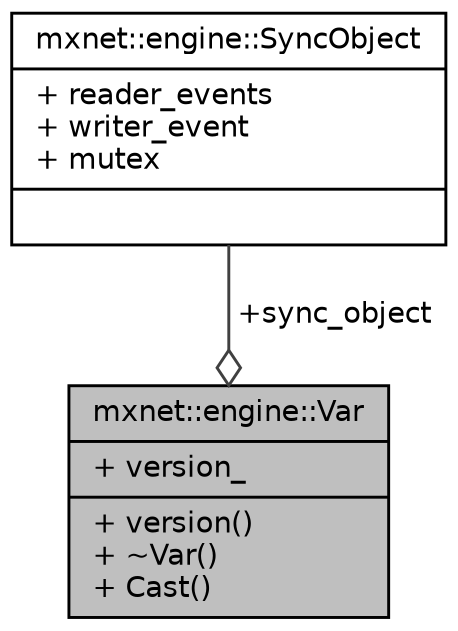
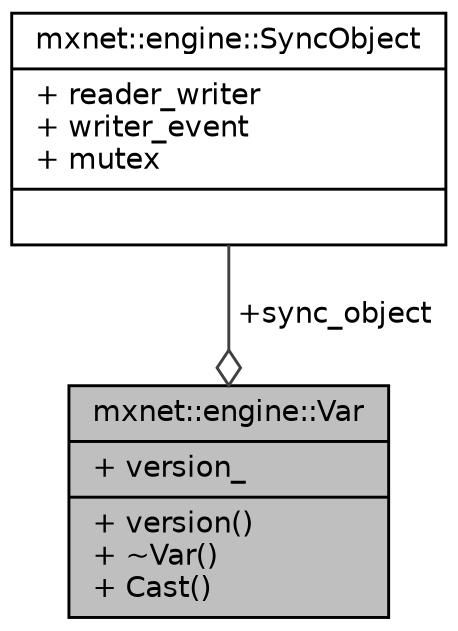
node "mxnet::engine::SyncObject": text "+ reader_events" -> "+ reader_writer"
